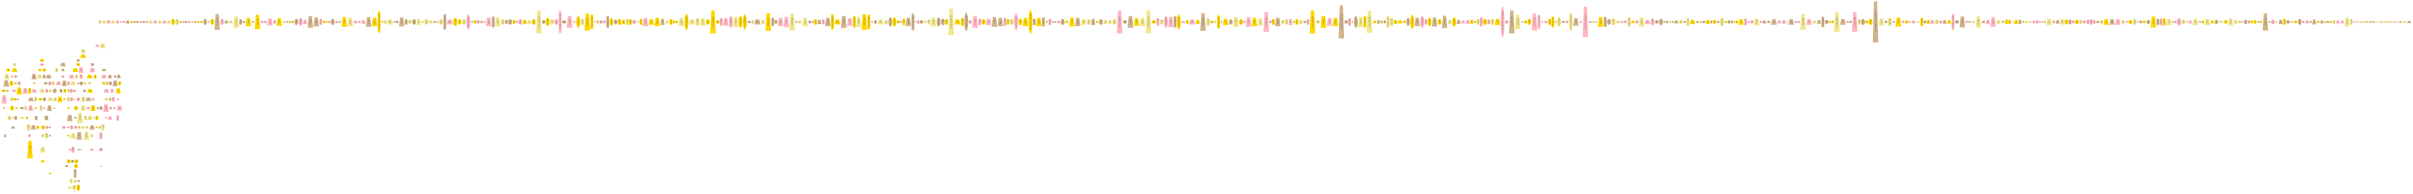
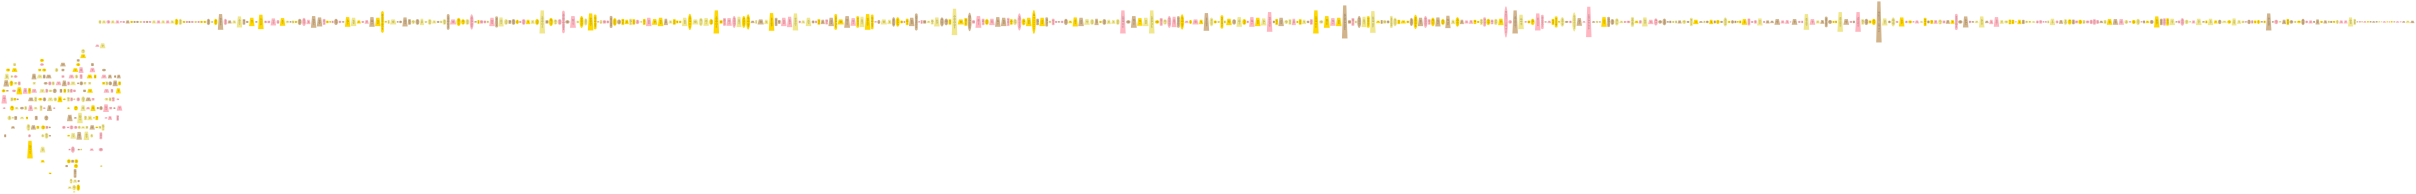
node "# 0x36e JUMPDEST PUSHX Data JUMP": added
node "# 0x806 JUMPDEST PUSHX Data JUMPI": fillcolor lightpink -> gold
